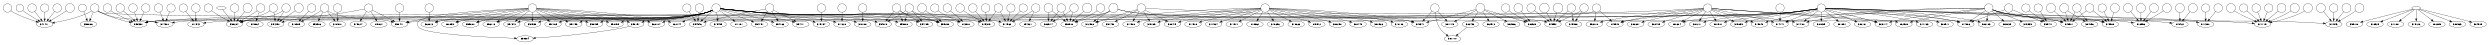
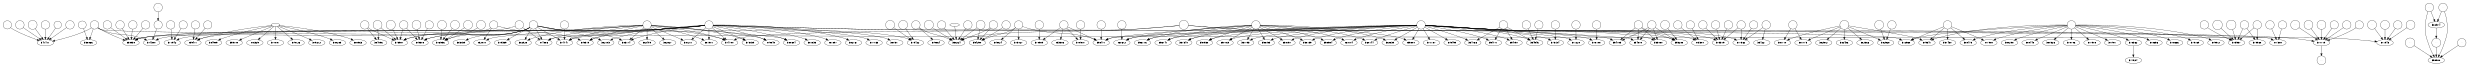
node "tlfpr1_1_1t_3": removed
edge "odfpr1_1_1t_31" -> "379169": removed
edge "rcfpr1_1_1t_30" -> "377924": now "378362" -> "377924"
edge "rcfpr1_1_1t_62" -> "379341": removed
edge "rdlfpr2_0_rdlg_12" -> "377719": reversed
edge "tlfpr2_0_rdlg_2" -> "374300": now "tlfpr2_0_rdlg_2" -> "fcfpr1_1_3t_8"
edge "rcfpr1_1_1t_100" -> "382574": reversed
edge "tymsgfpr1_1_3t_3" -> "358900": removed
edge "rcfpr0_0_1t_9" -> "358224": now "pagfpr1_1_1t_23" -> "358224"
edge "ccsfpr2_0_1t_99" -> "359471": added
edge "fpfpr1_1_3t_1" -> "374700": added
edge "382436" -> "381710": now "rcfpr1_1_1t_110" -> "381710"
edge "358157" -> "358584": now "odfpr1_0_3t_18" -> "358584"
node "379212": added
node "356741": added
